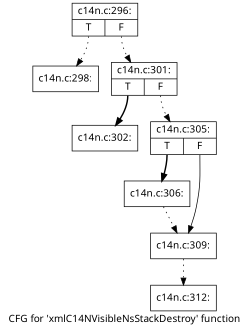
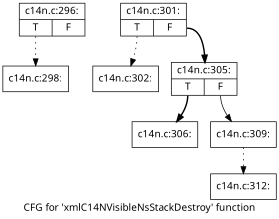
edge "c14n.c:296:" -> "c14n.c:301:": removed
edge "c14n.c:301:" -> "c14n.c:305:": style dotted -> bold
edge "c14n.c:301:" -> "c14n.c:302:": style bold -> dotted
edge "c14n.c:306:" -> "c14n.c:309:": removed
